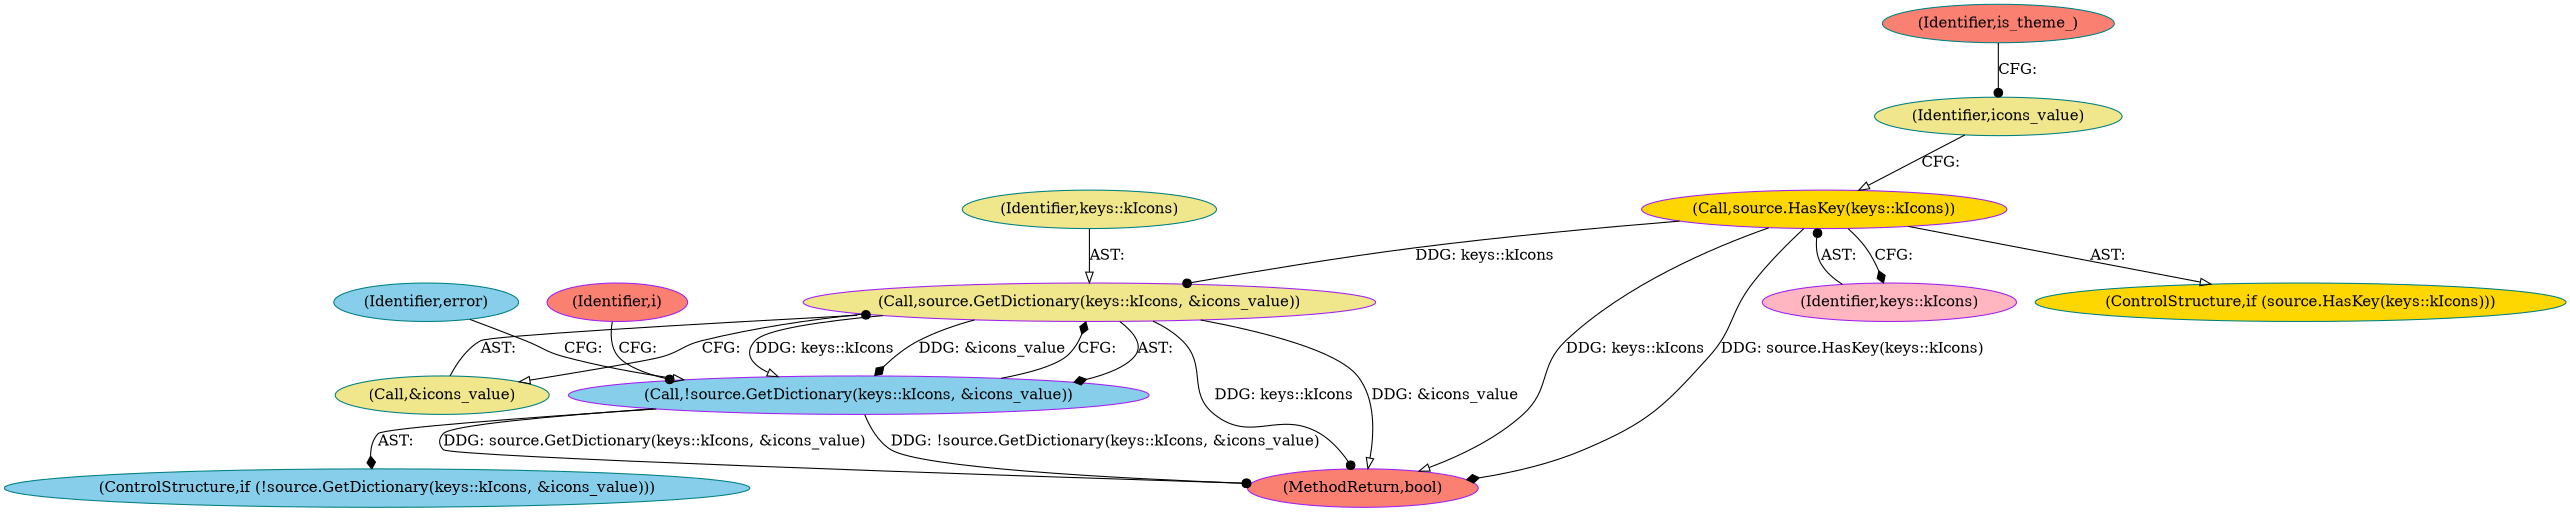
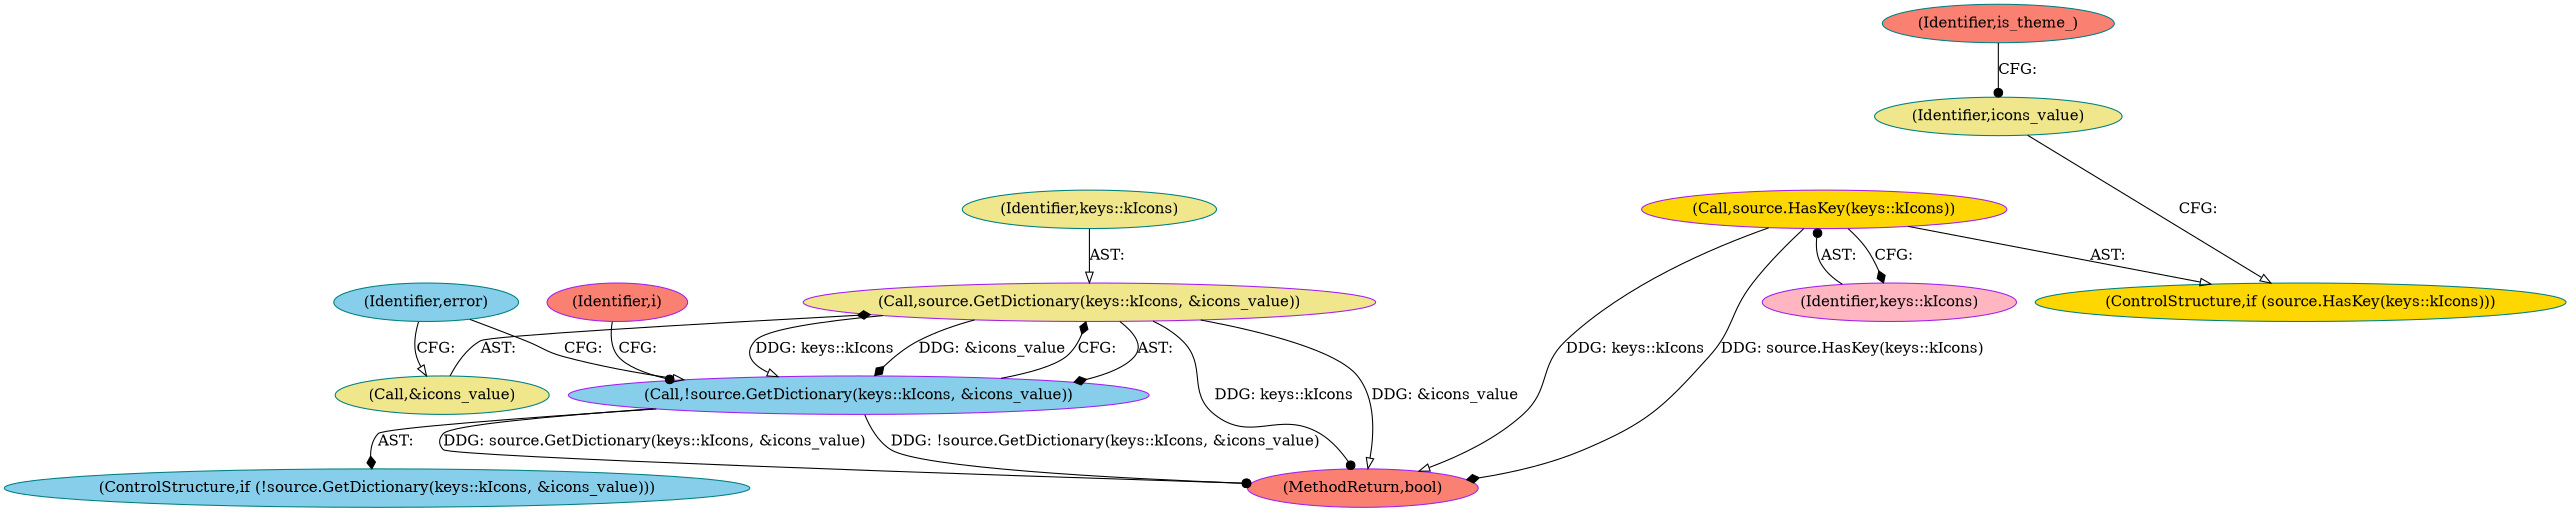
edge "(Identifier,icons_value)" -> "(Call,source.HasKey(keys::kIcons))": now "(Identifier,icons_value)" -> "(ControlStructure,if (source.HasKey(keys::kIcons)))"
edge "(Call,source.HasKey(keys::kIcons))" -> "(Call,source.GetDictionary(keys::kIcons, &icons_value))": removed, label "DDG: keys::kIcons"
edge "(Call,&icons_value)" -> "(Call,source.GetDictionary(keys::kIcons, &icons_value))": arrowhead dot -> diamond
edge "(Call,source.GetDictionary(keys::kIcons, &icons_value))" -> "(Call,&icons_value)": now "(Identifier,error)" -> "(Call,&icons_value)"
